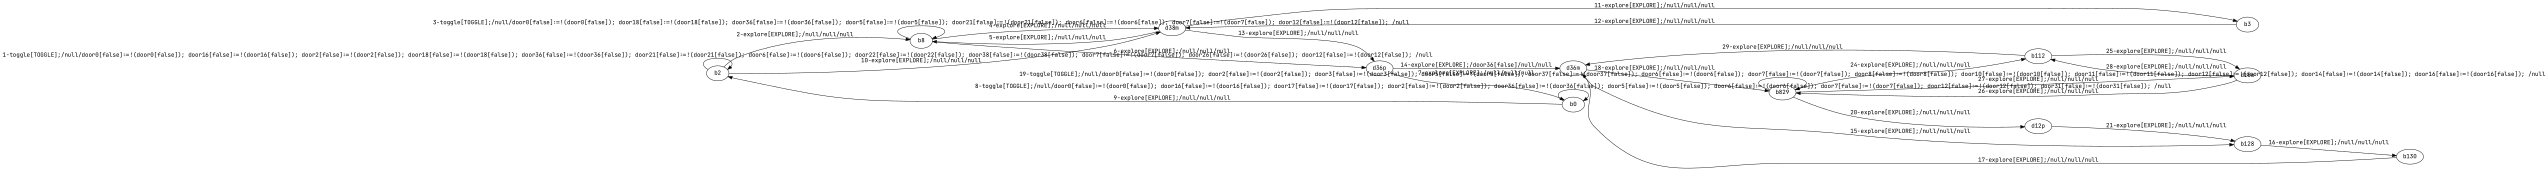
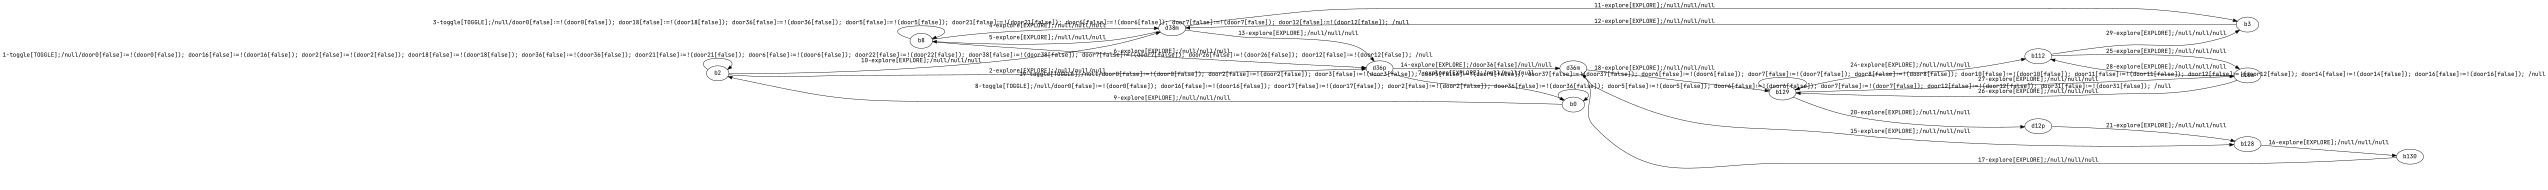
edge "b2" -> "b8": now "b2" -> "d36p"
edge "b112" -> "d36m": now "b112" -> "b3"
node "b829": label "b829" -> "b129"
